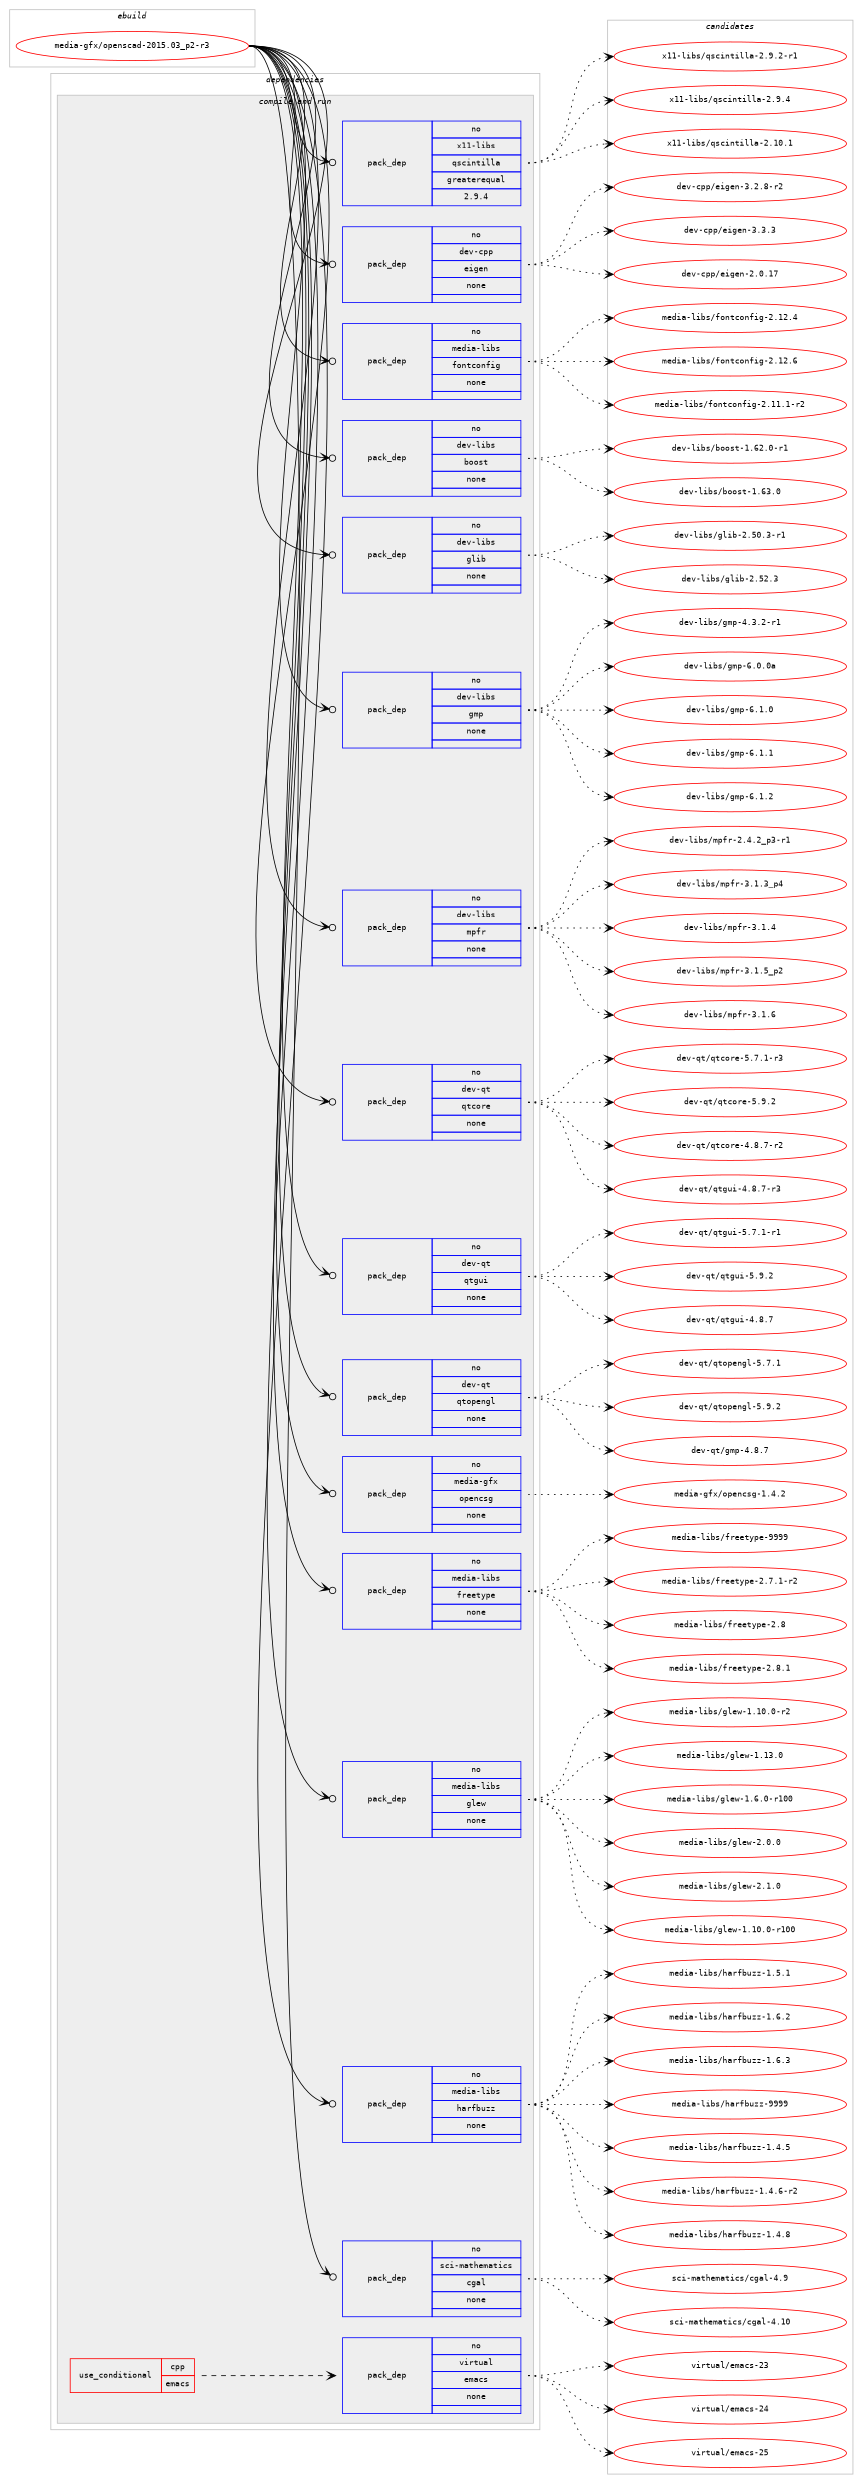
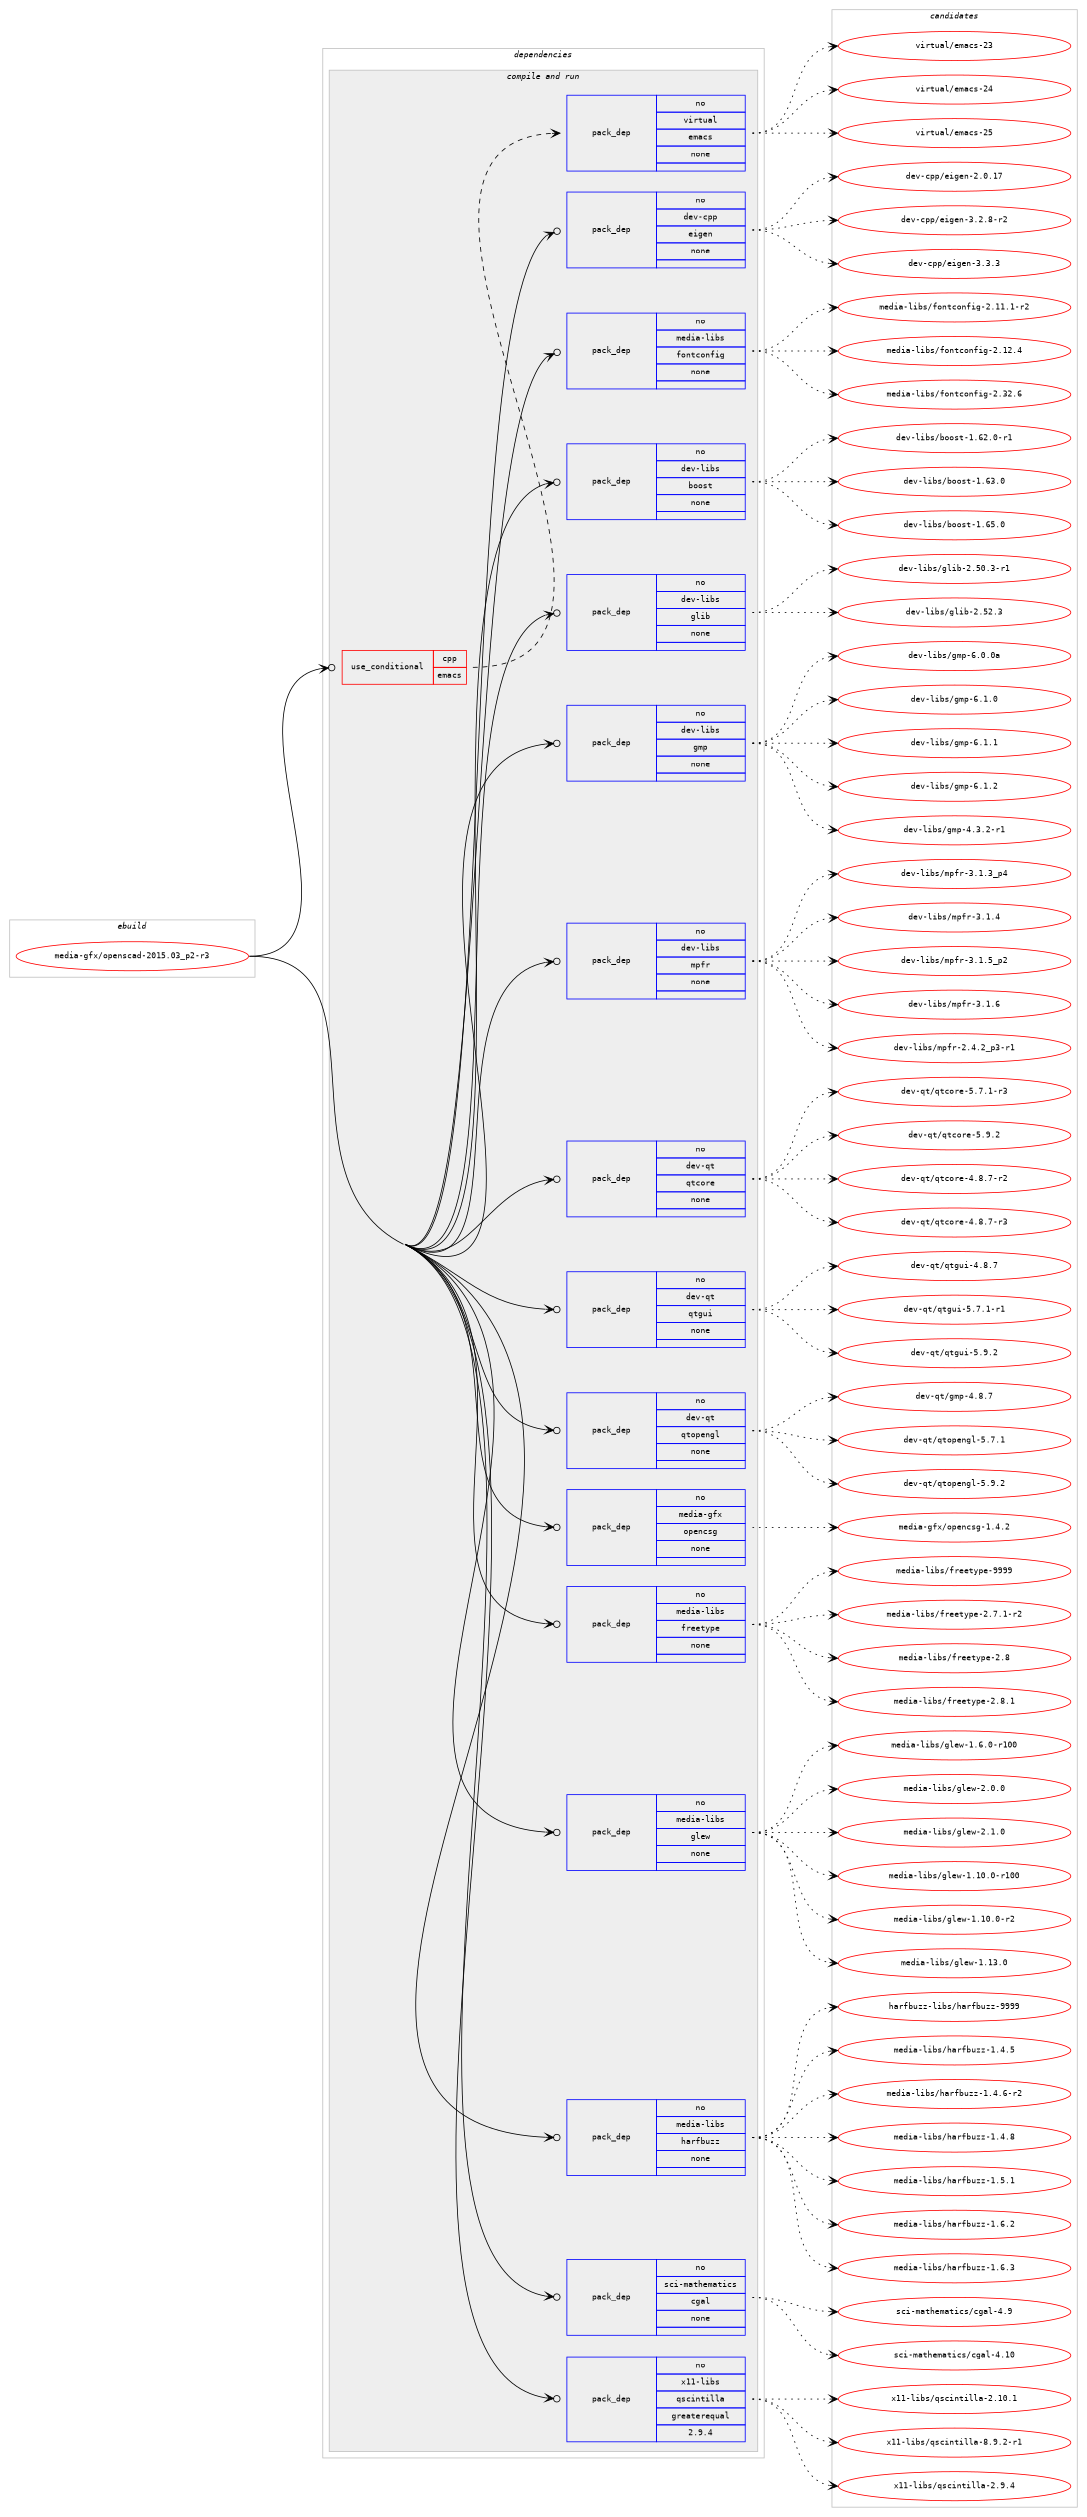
node "x11-libs/qscintilla-2.9.2-r1": label "x11-libs/qscintilla-2.9.2-r1" -> "x11-libs/qscintilla-8.9.2-r1"
node "media-libs/fontconfig-2.12.6": label "media-libs/fontconfig-2.12.6" -> "media-libs/fontconfig-2.32.6"
node "dev-libs/boost-1.65.0": added
edge "media-gfx/openscad-2015.03_p2-r3" -> "use_conditional": added
node "dev-qt/qtgui-4.8.7-r3": label "dev-qt/qtgui-4.8.7-r3" -> "dev-qt/qtcore-4.8.7-r3"
node "media-libs/harfbuzz-9999": label "media-libs/harfbuzz-9999" -> "harfbuzz-libs/harfbuzz-9999"
